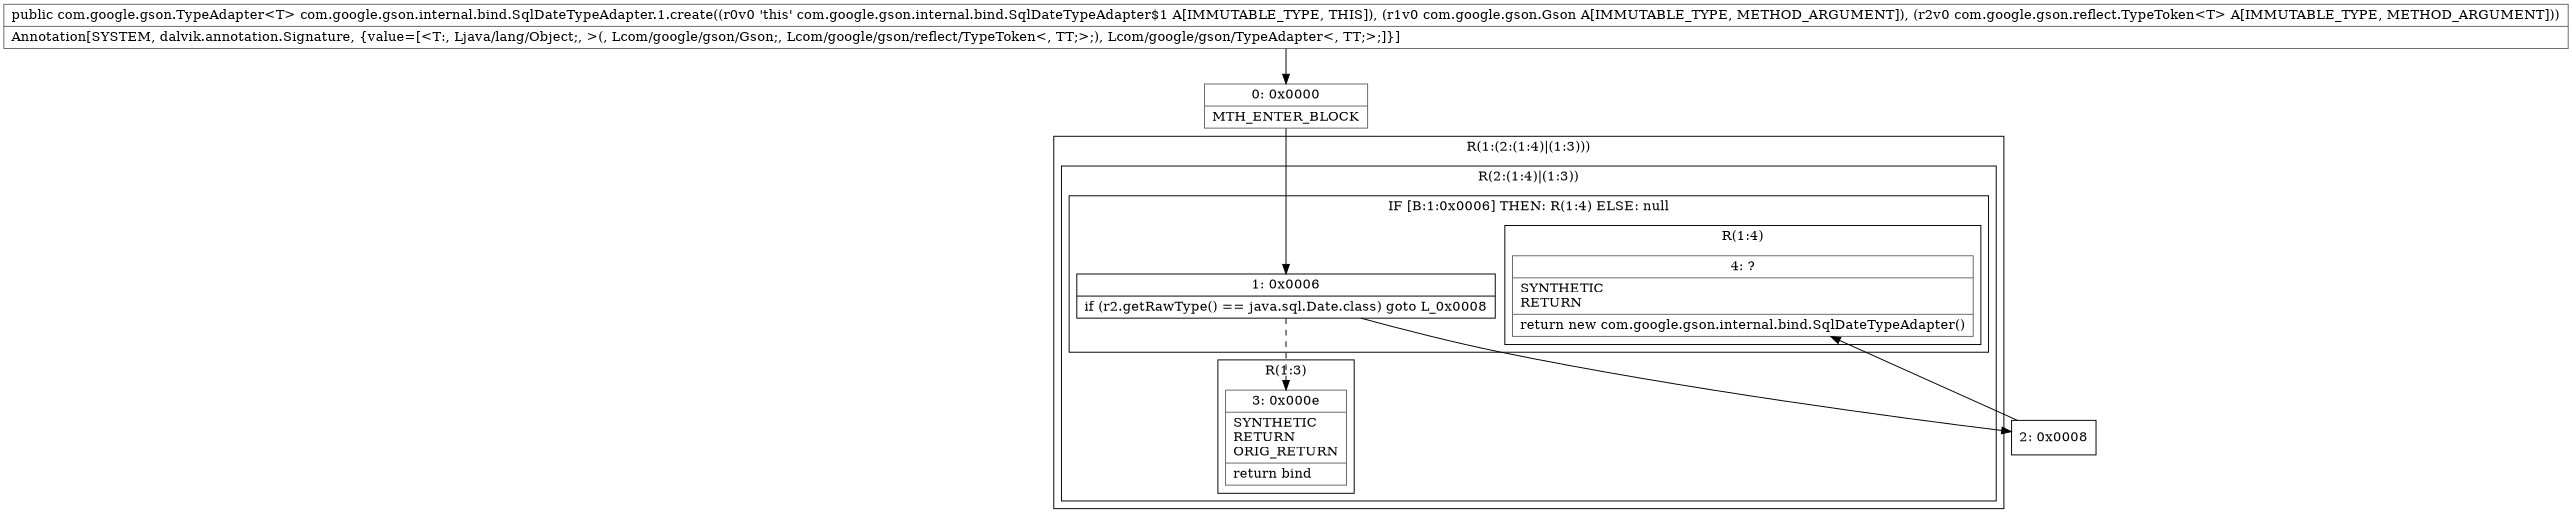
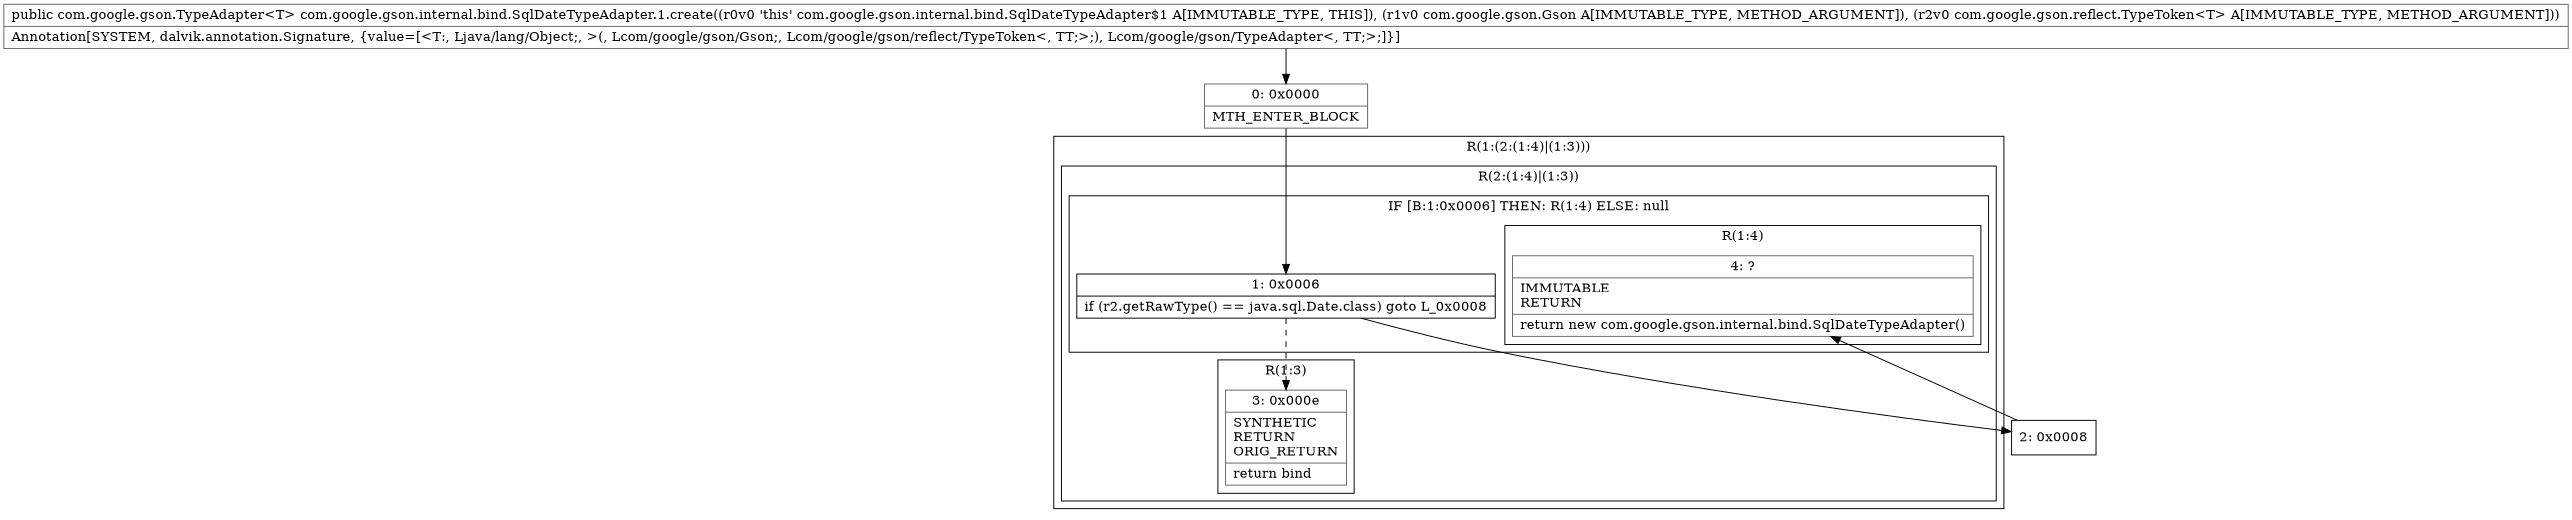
node "4: ?": text "SYNTHETIC" -> "IMMUTABLE"
